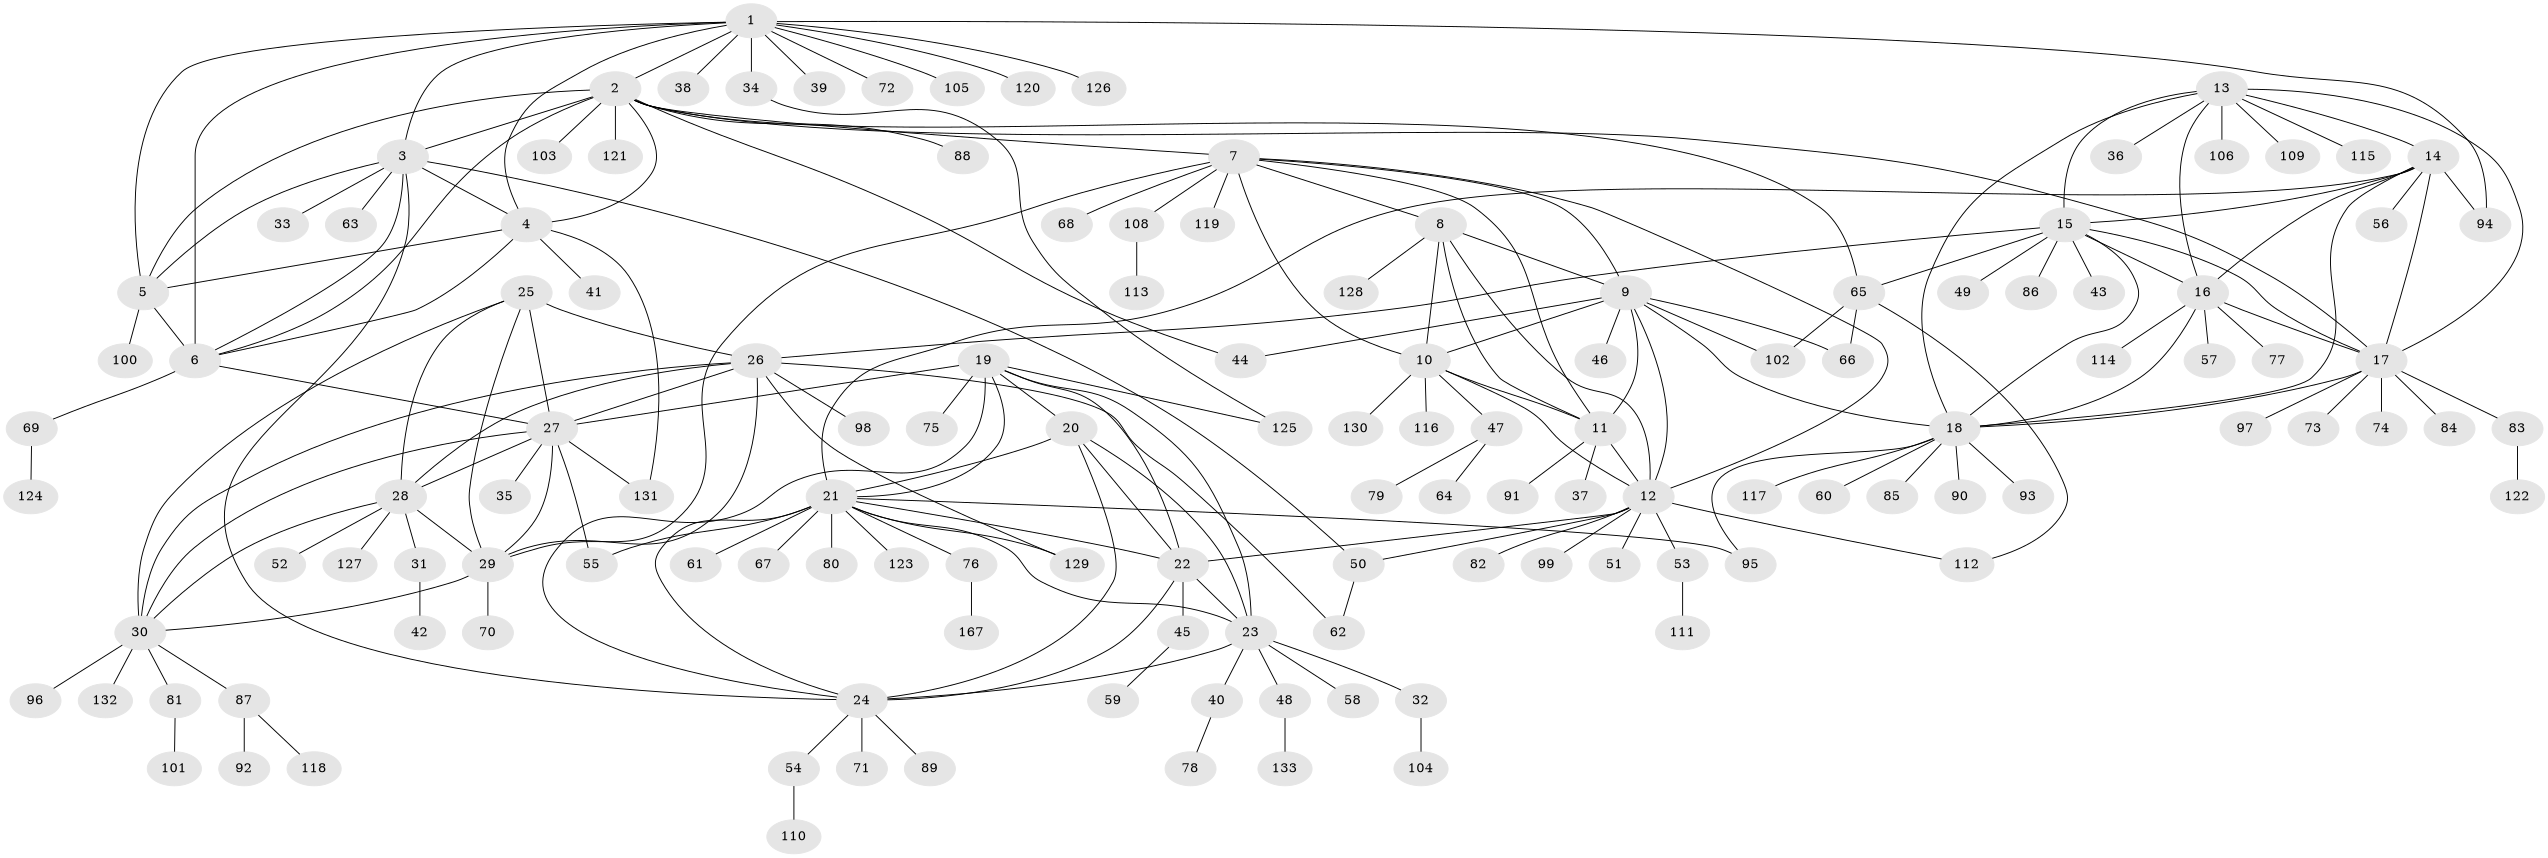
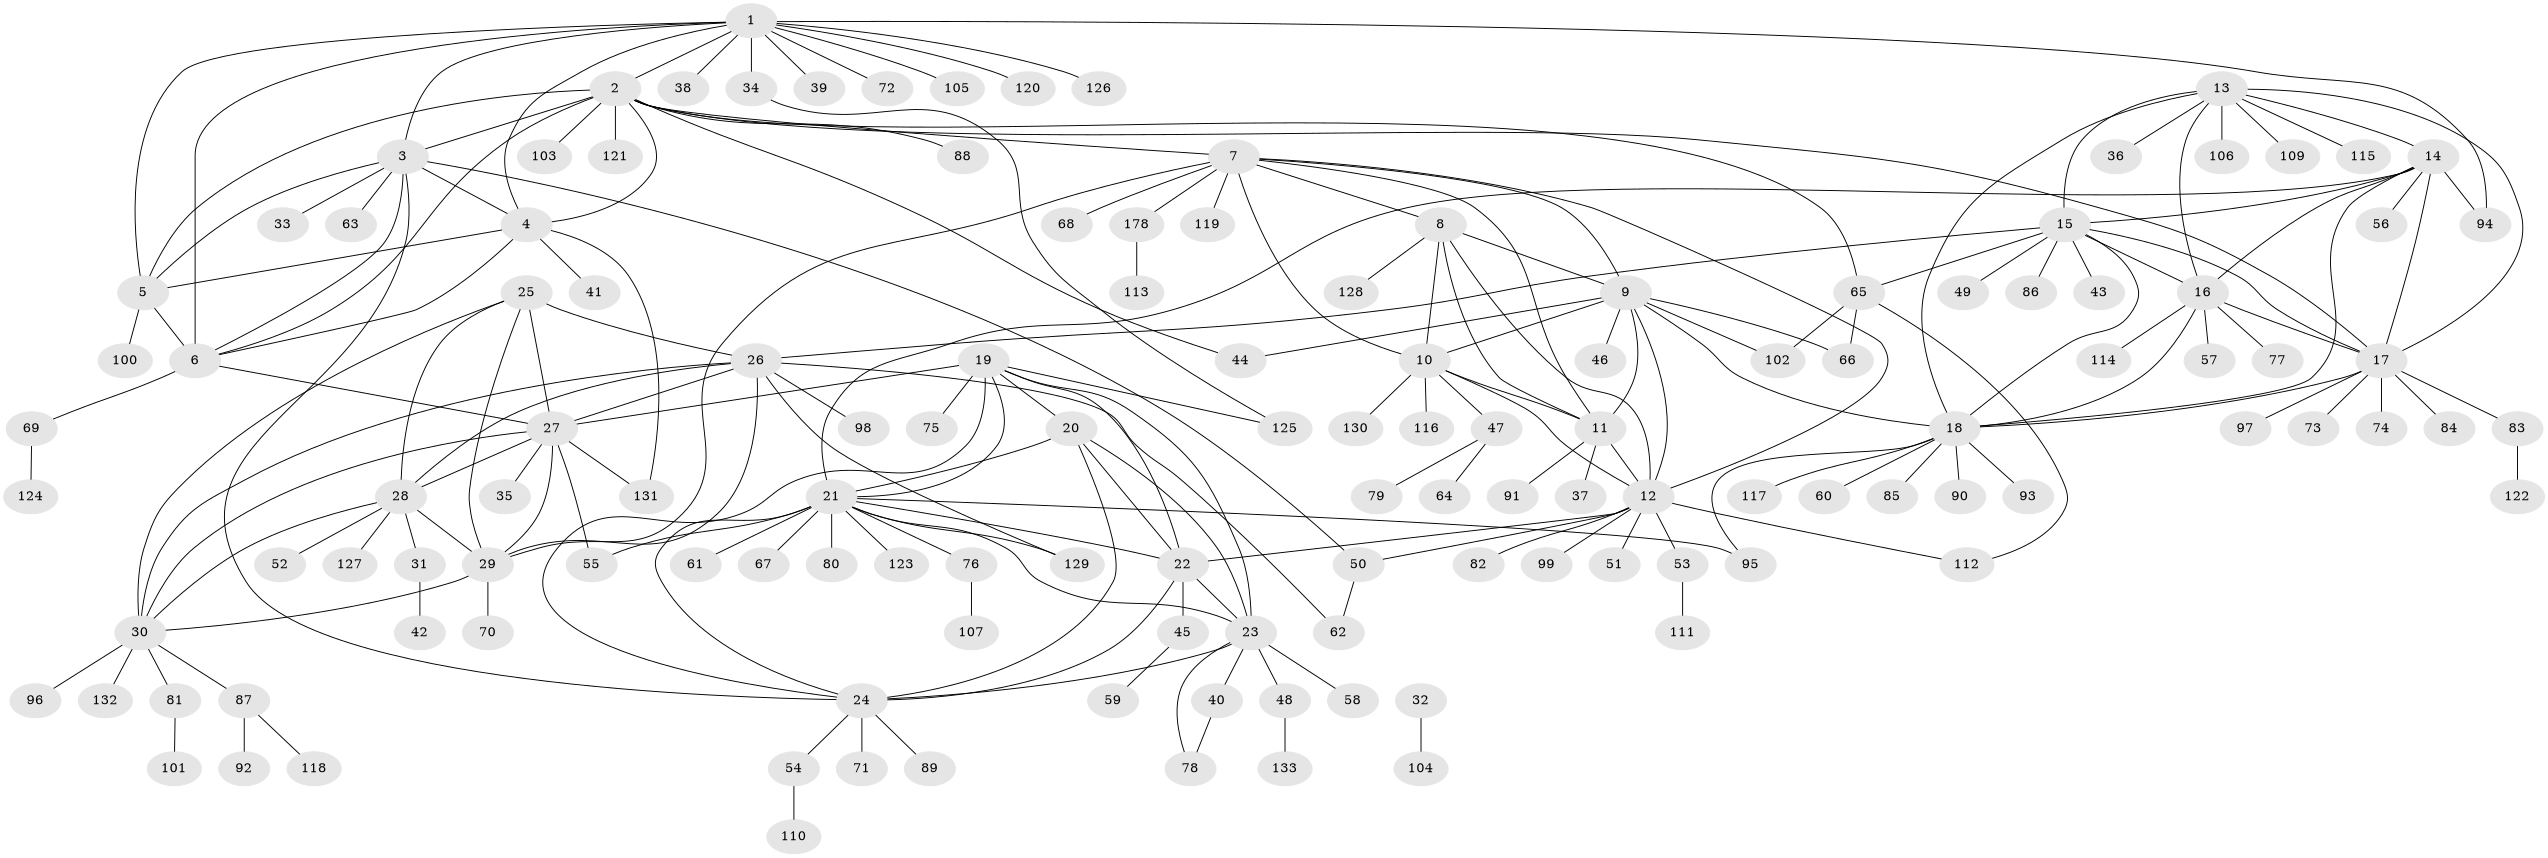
node "108": label "108" -> "178"
node "167": label "167" -> "107"
edge "23" -- "32": now "23" -- "78"
